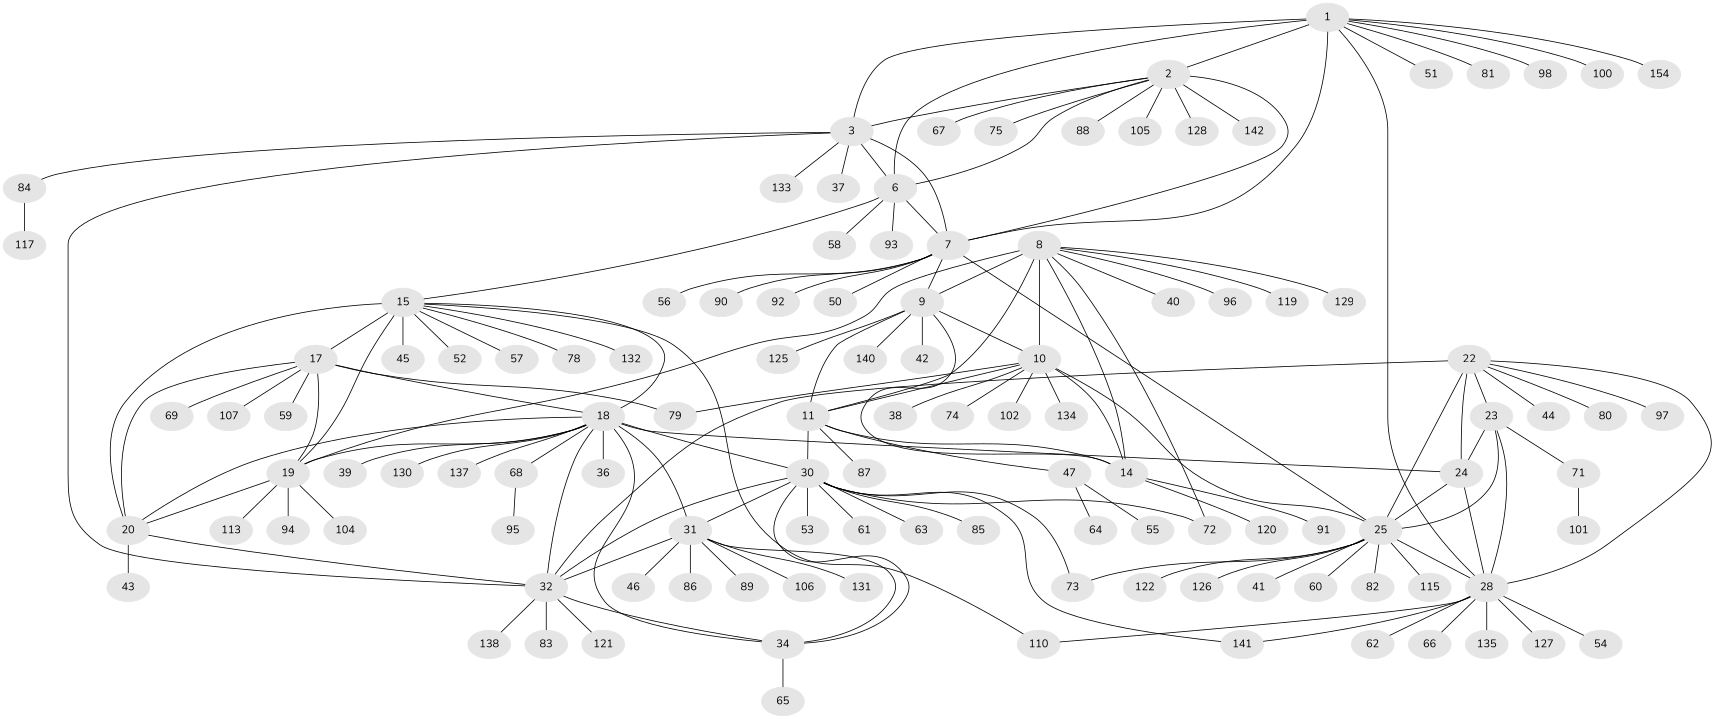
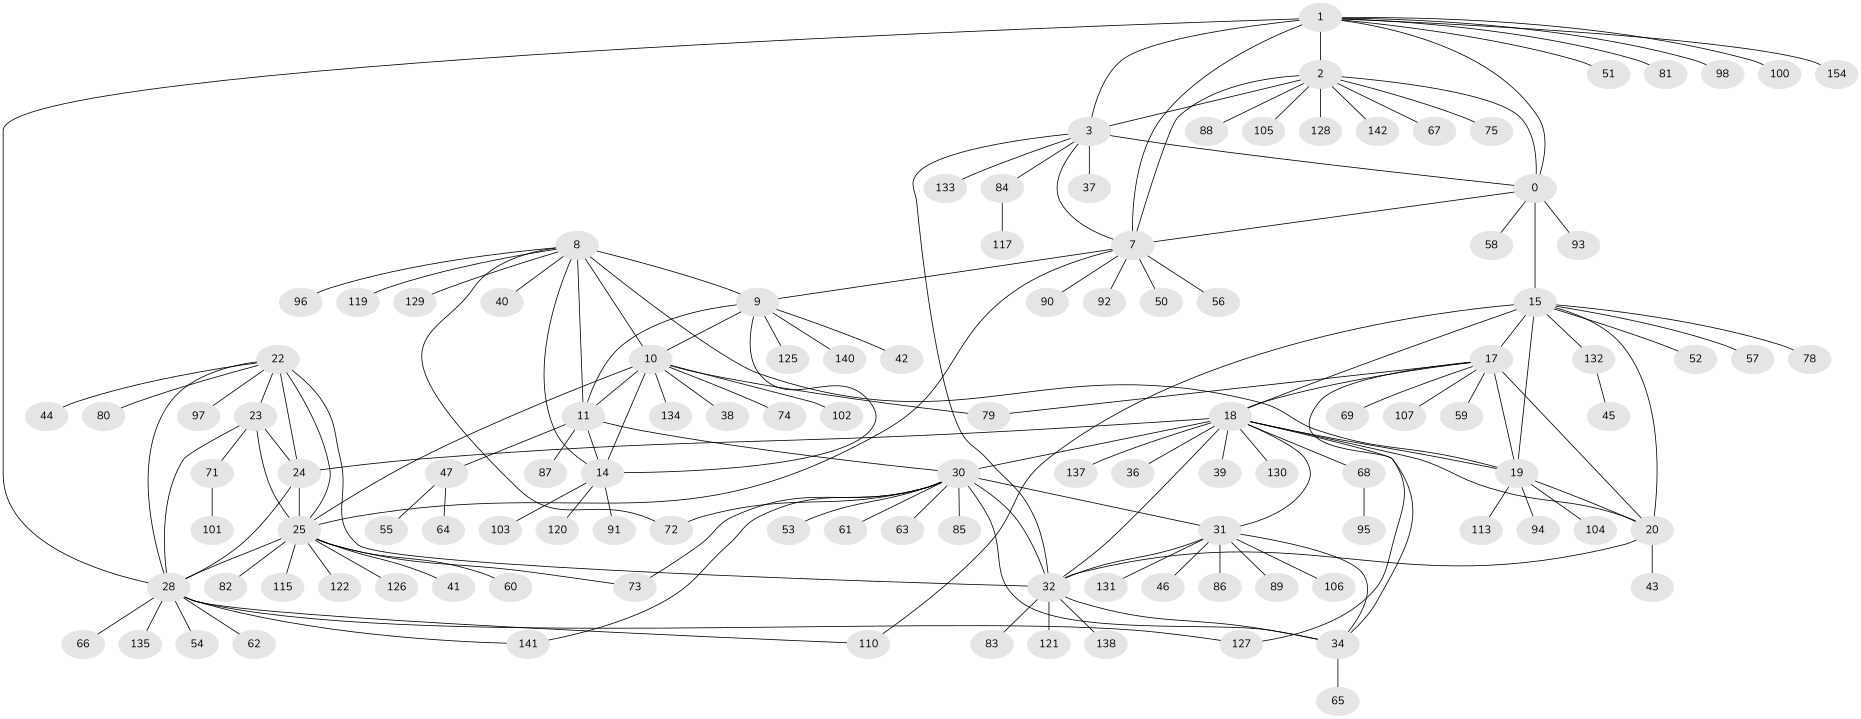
node "6": label "6" -> "0"
edge "15" -- "45": now "132" -- "45"
edge "17" -- "127": added
node "103": added
